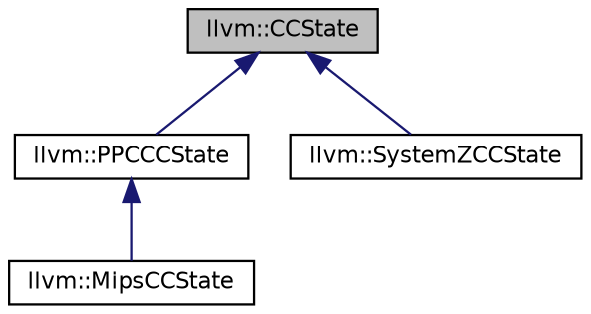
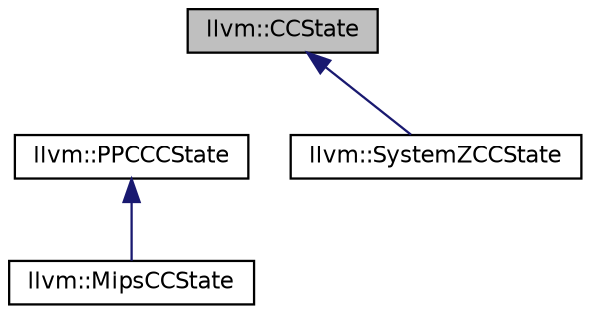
edge "llvm::PPCCCState" -> "llvm::CCState": removed
